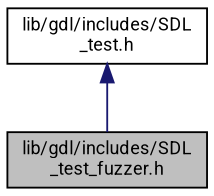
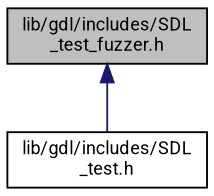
edge "lib/gdl/includes/SDL _test_fuzzer.h" -> "lib/gdl/includes/SDL _test.h": reversed
